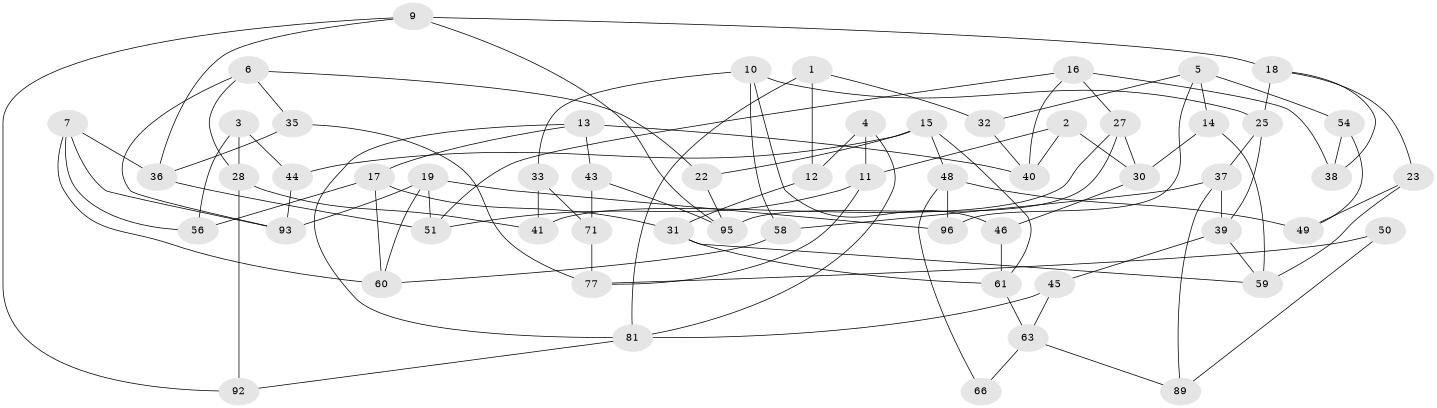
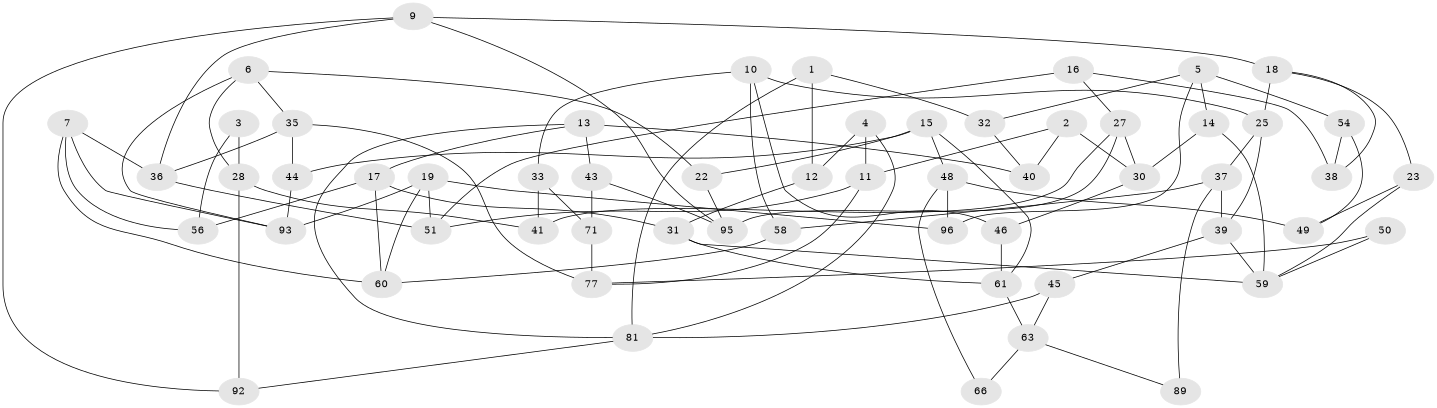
edge "16" -- "40": removed
edge "3" -- "44": now "35" -- "44"
edge "50" -- "89": now "50" -- "59"
